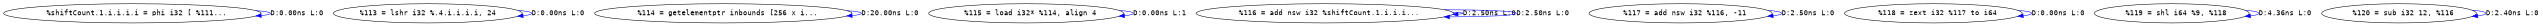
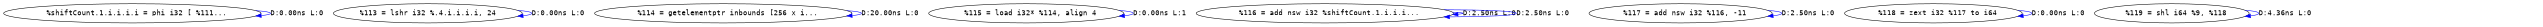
node "%120 = sub i32 12, %116": removed
